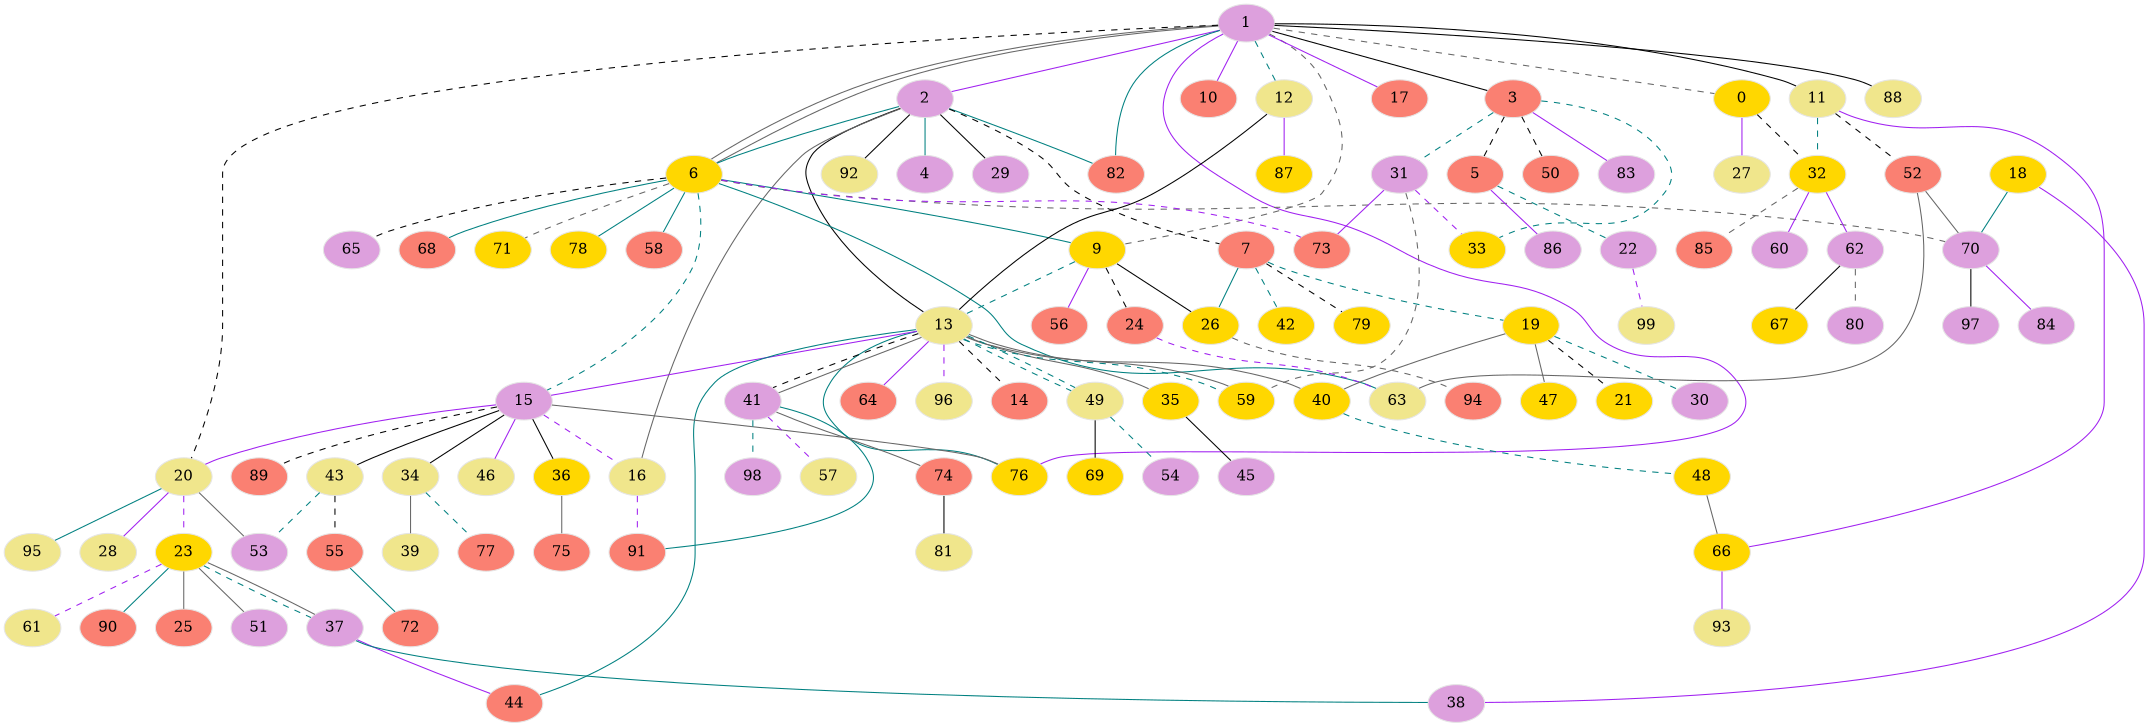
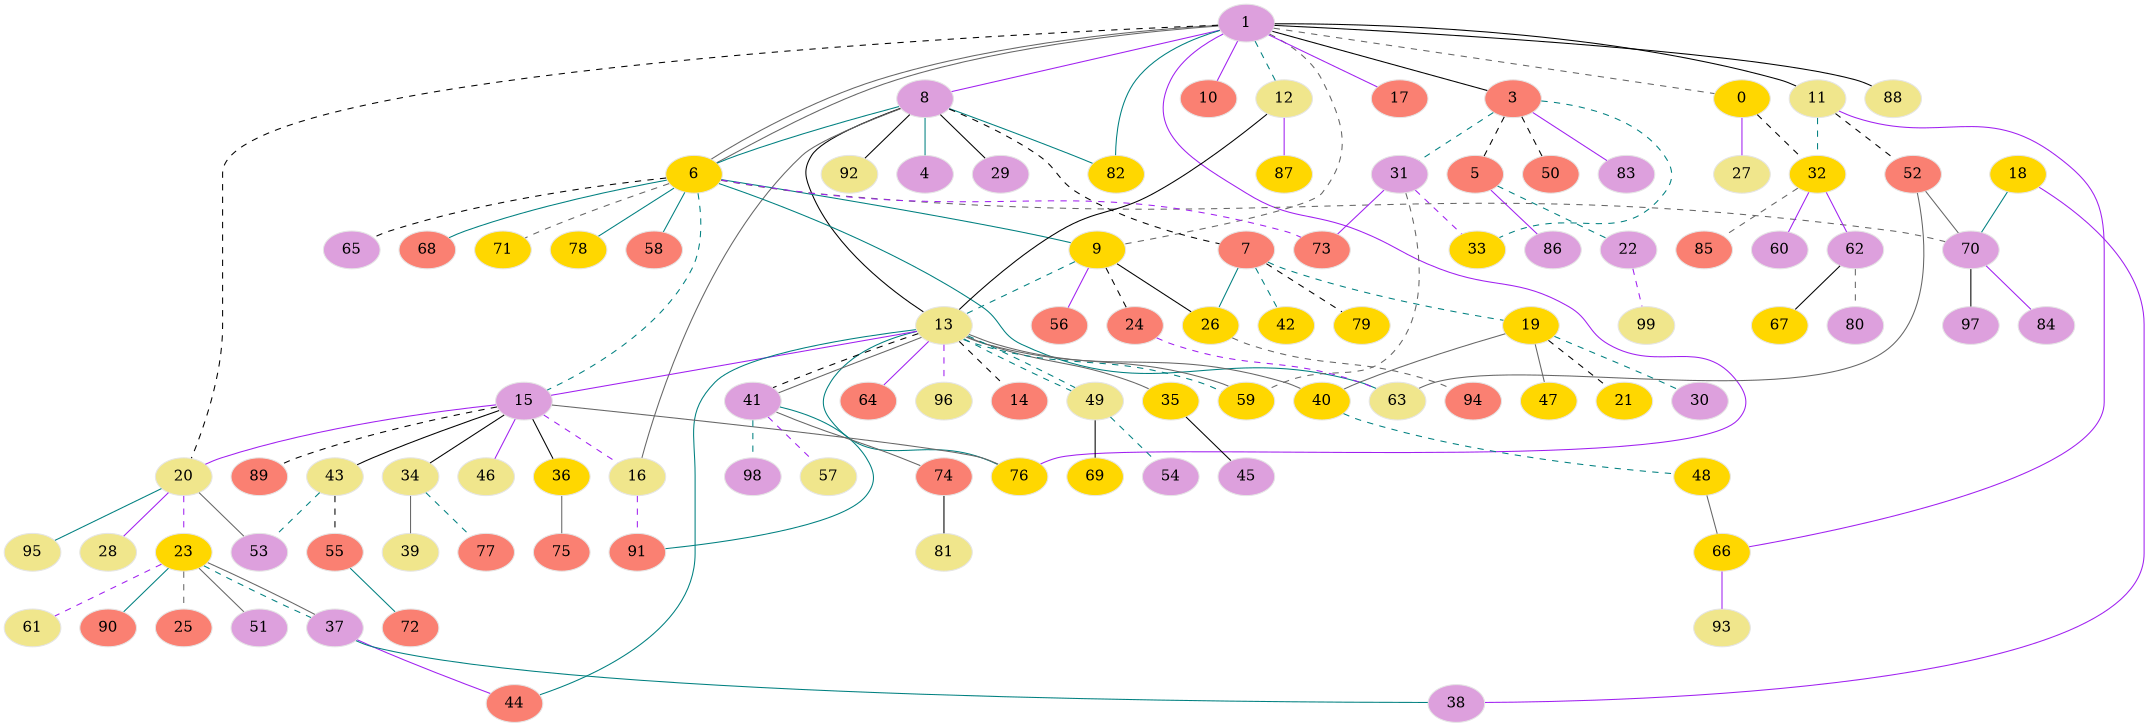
node "2": label "2" -> "8"
node "82": fillcolor salmon -> gold
edge "23" -- "25": style solid -> dashed
